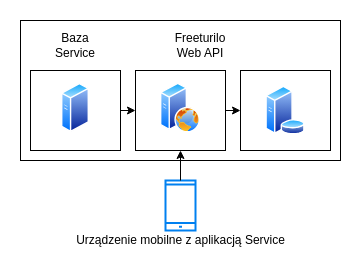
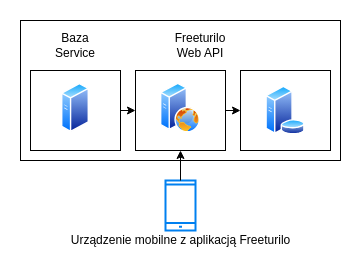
node "Urządzenie mobilne z aplikacją Service": label "Urządzenie mobilne z aplikacją Service" -> "Urządzenie mobilne z aplikacją Freeturilo"
